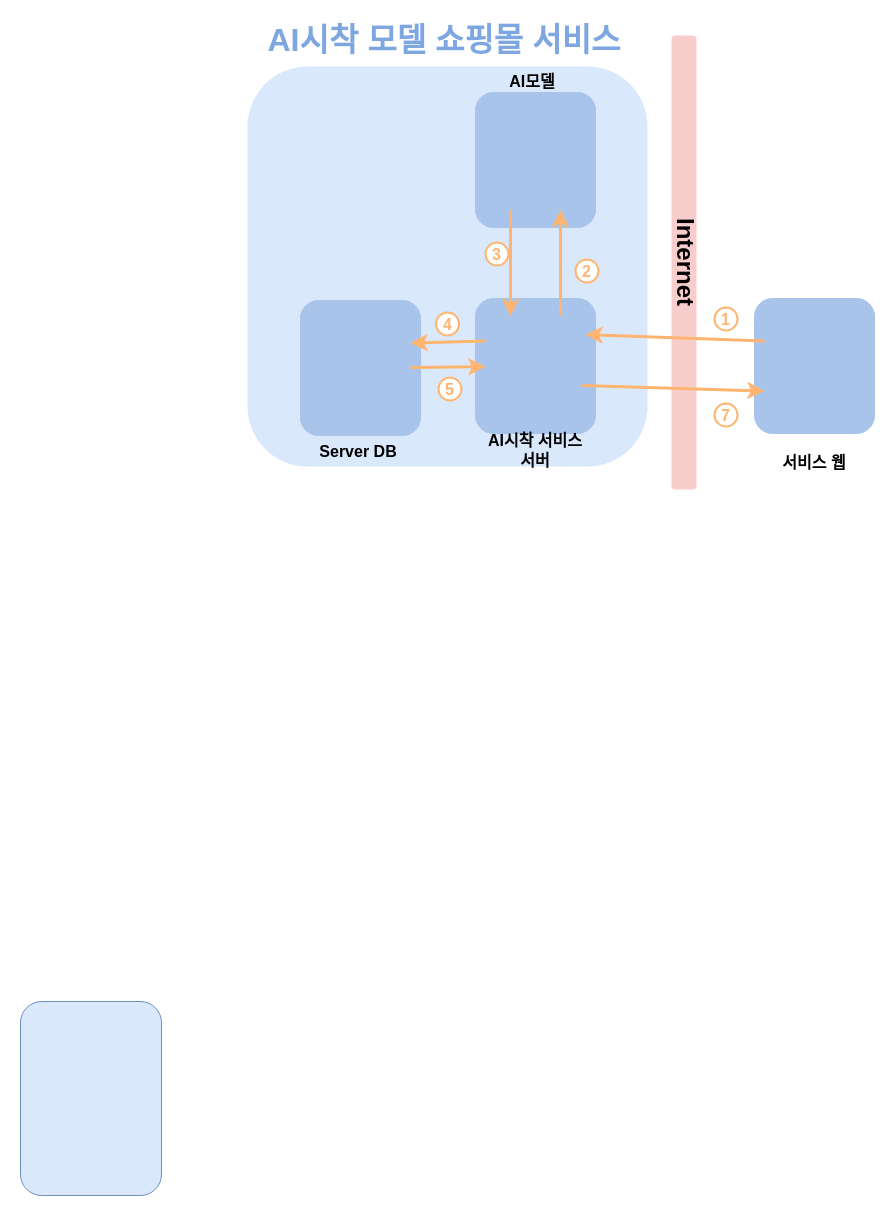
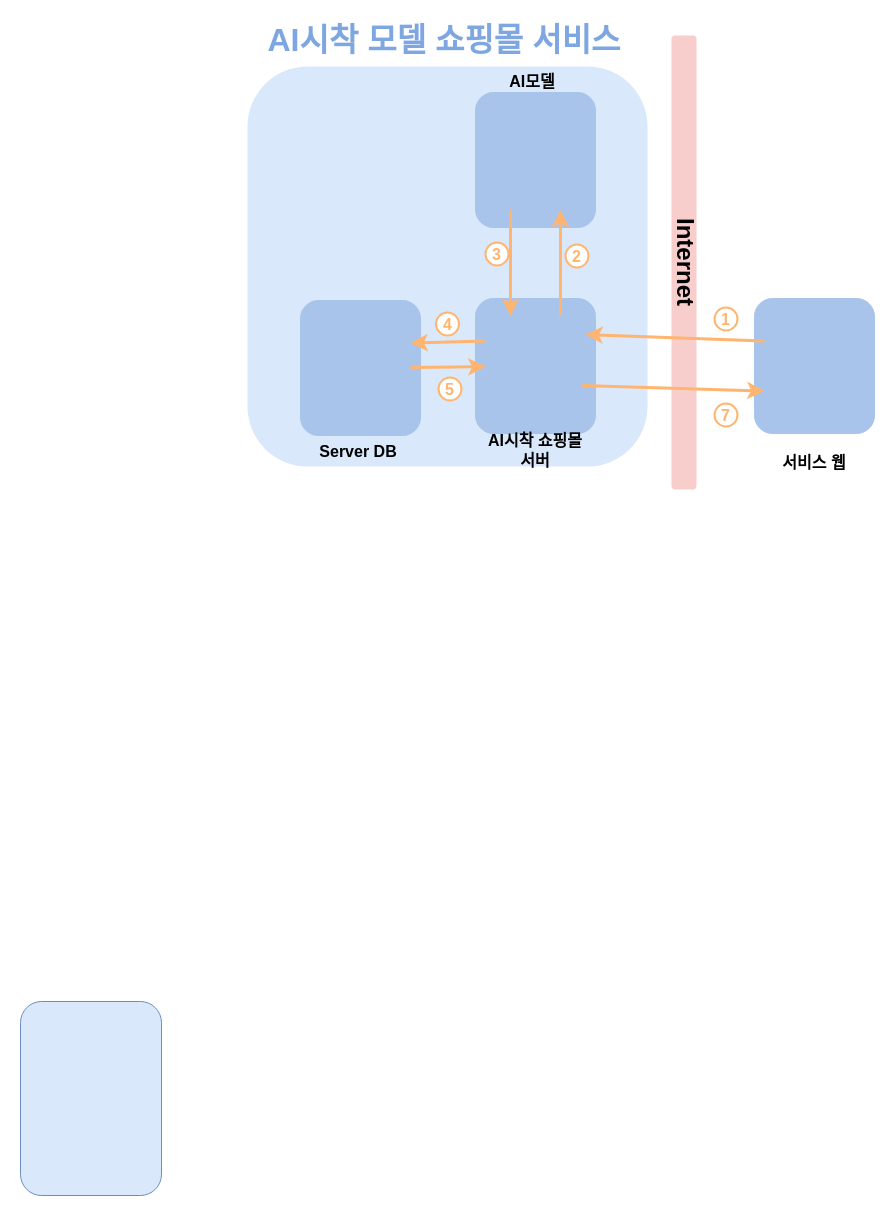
node "2": moved (587, 271) -> (577, 256)
node "AI시착 서비스 서버": label "AI시착 서비스 서버" -> "AI시착 쇼핑몰 서버"
